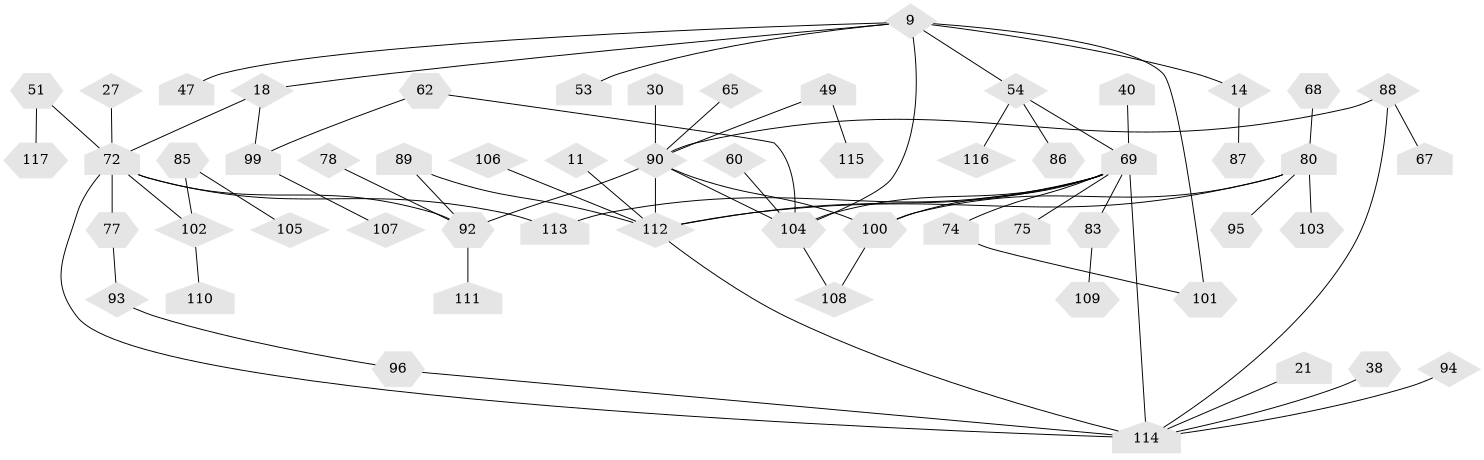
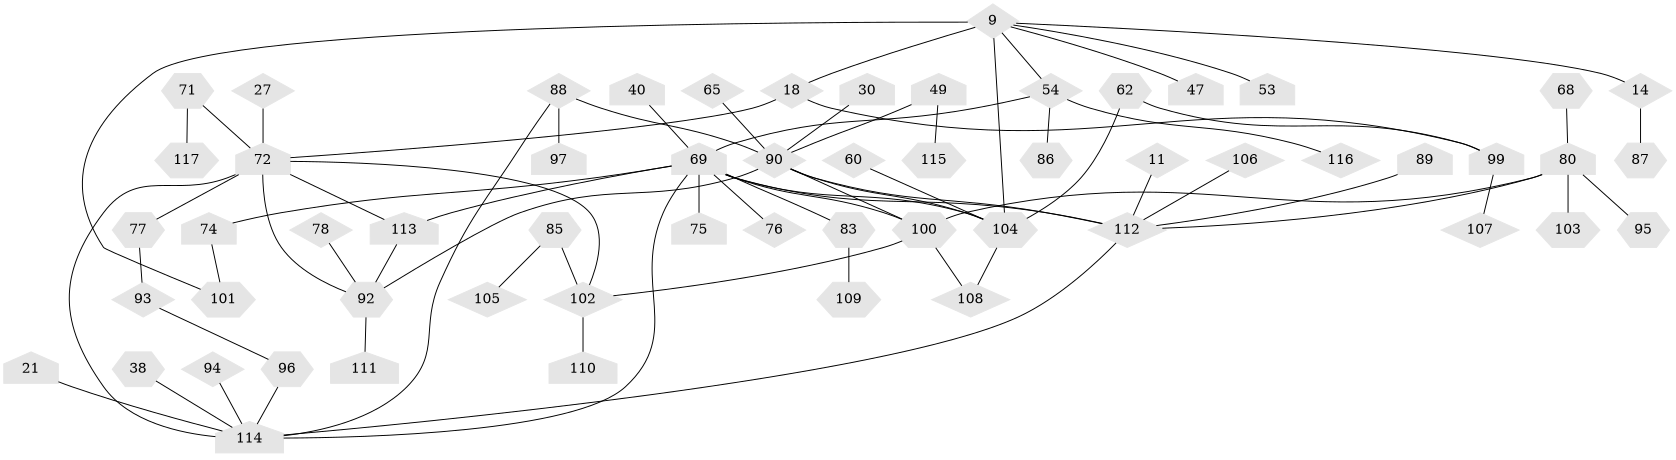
node "51": label "51" -> "71"
node "67": label "67" -> "97"
edge "89" -- "92": now "113" -- "92"
node "76": added
edge "100" -- "102": added
